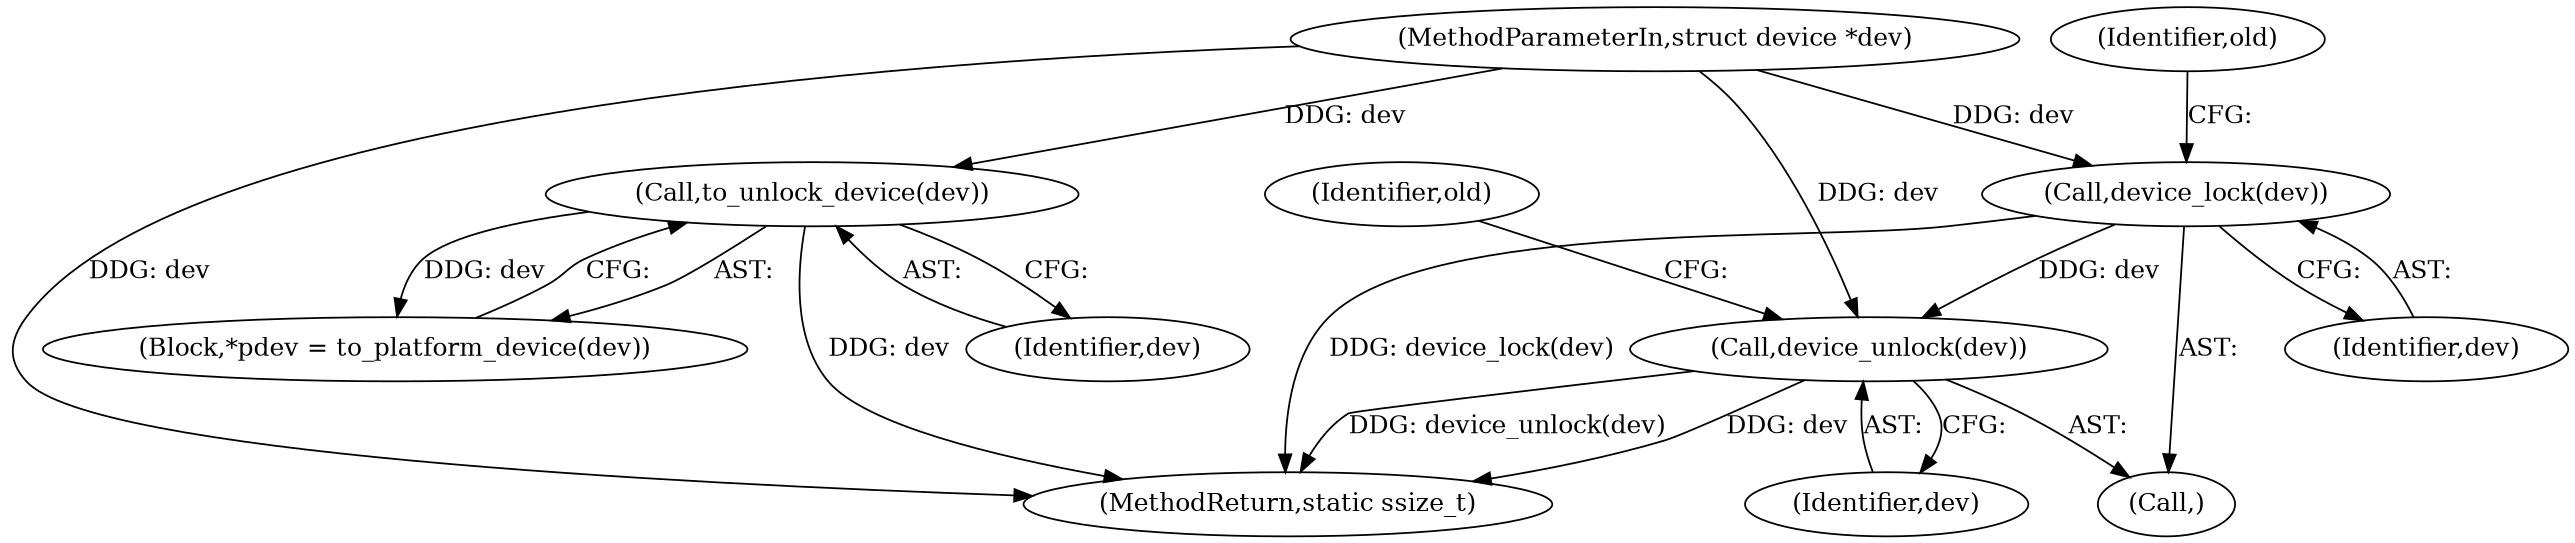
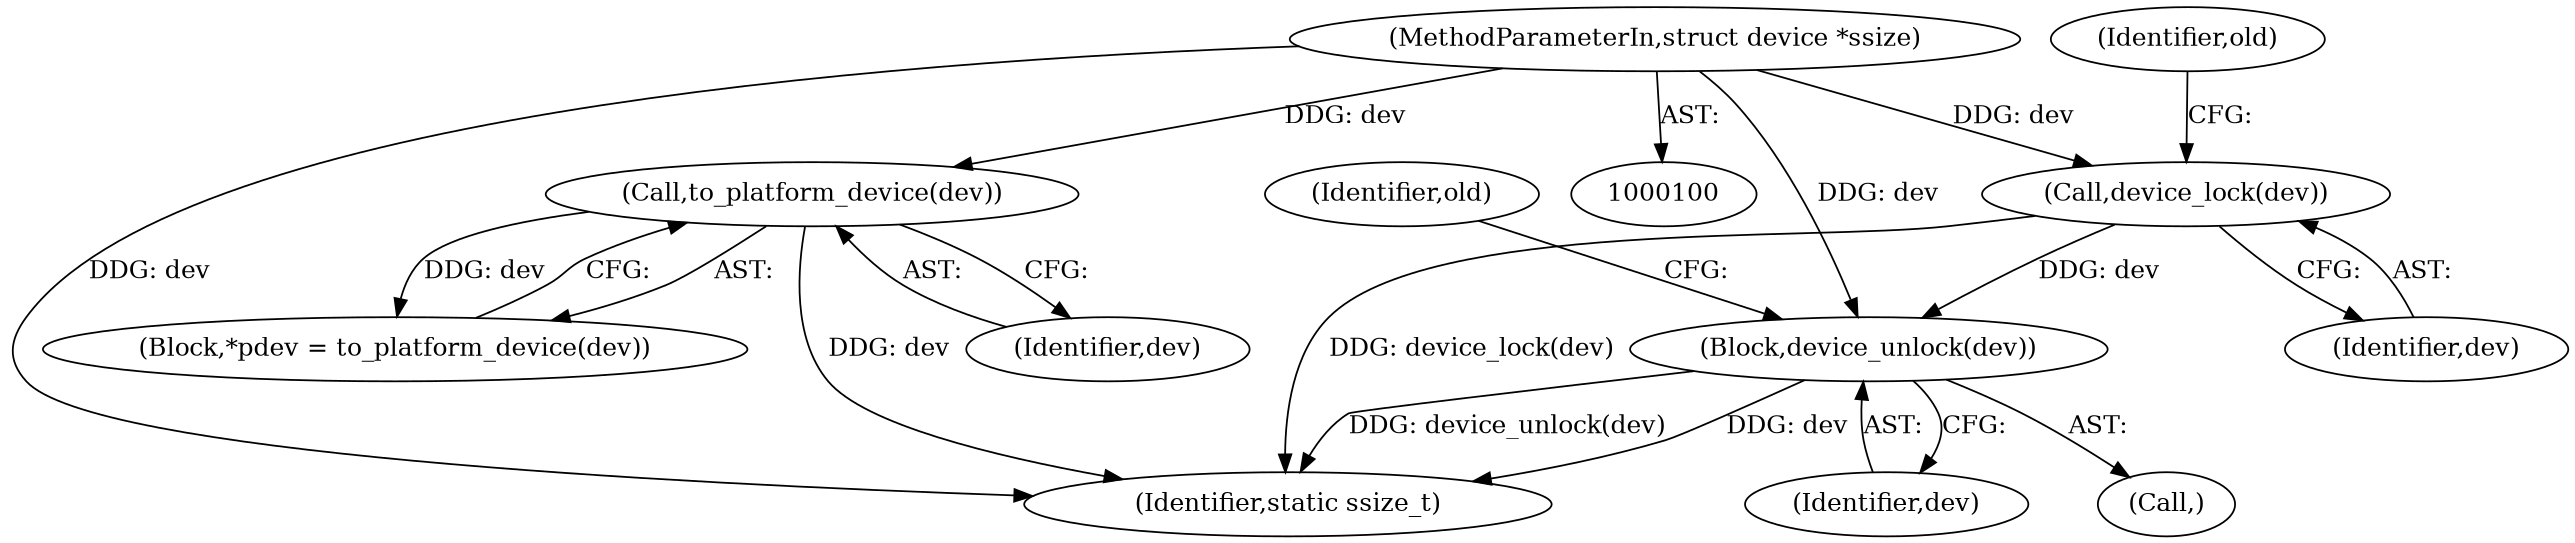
node "(MethodParameterIn,struct device *dev)": label "(MethodParameterIn,struct device *dev)" -> "(MethodParameterIn,struct device *ssize)"
node "(Call,to_unlock_device(dev))": label "(Call,to_unlock_device(dev))" -> "(Call,to_platform_device(dev))"
node "1000100": added
edge "(Call,device_lock(dev))" -> "(Call,)": removed, label "AST:"
node "(Call,device_unlock(dev))": label "(Call,device_unlock(dev))" -> "(Block,device_unlock(dev))"
node "(MethodReturn,static ssize_t)": label "(MethodReturn,static ssize_t)" -> "(Identifier,static ssize_t)"
